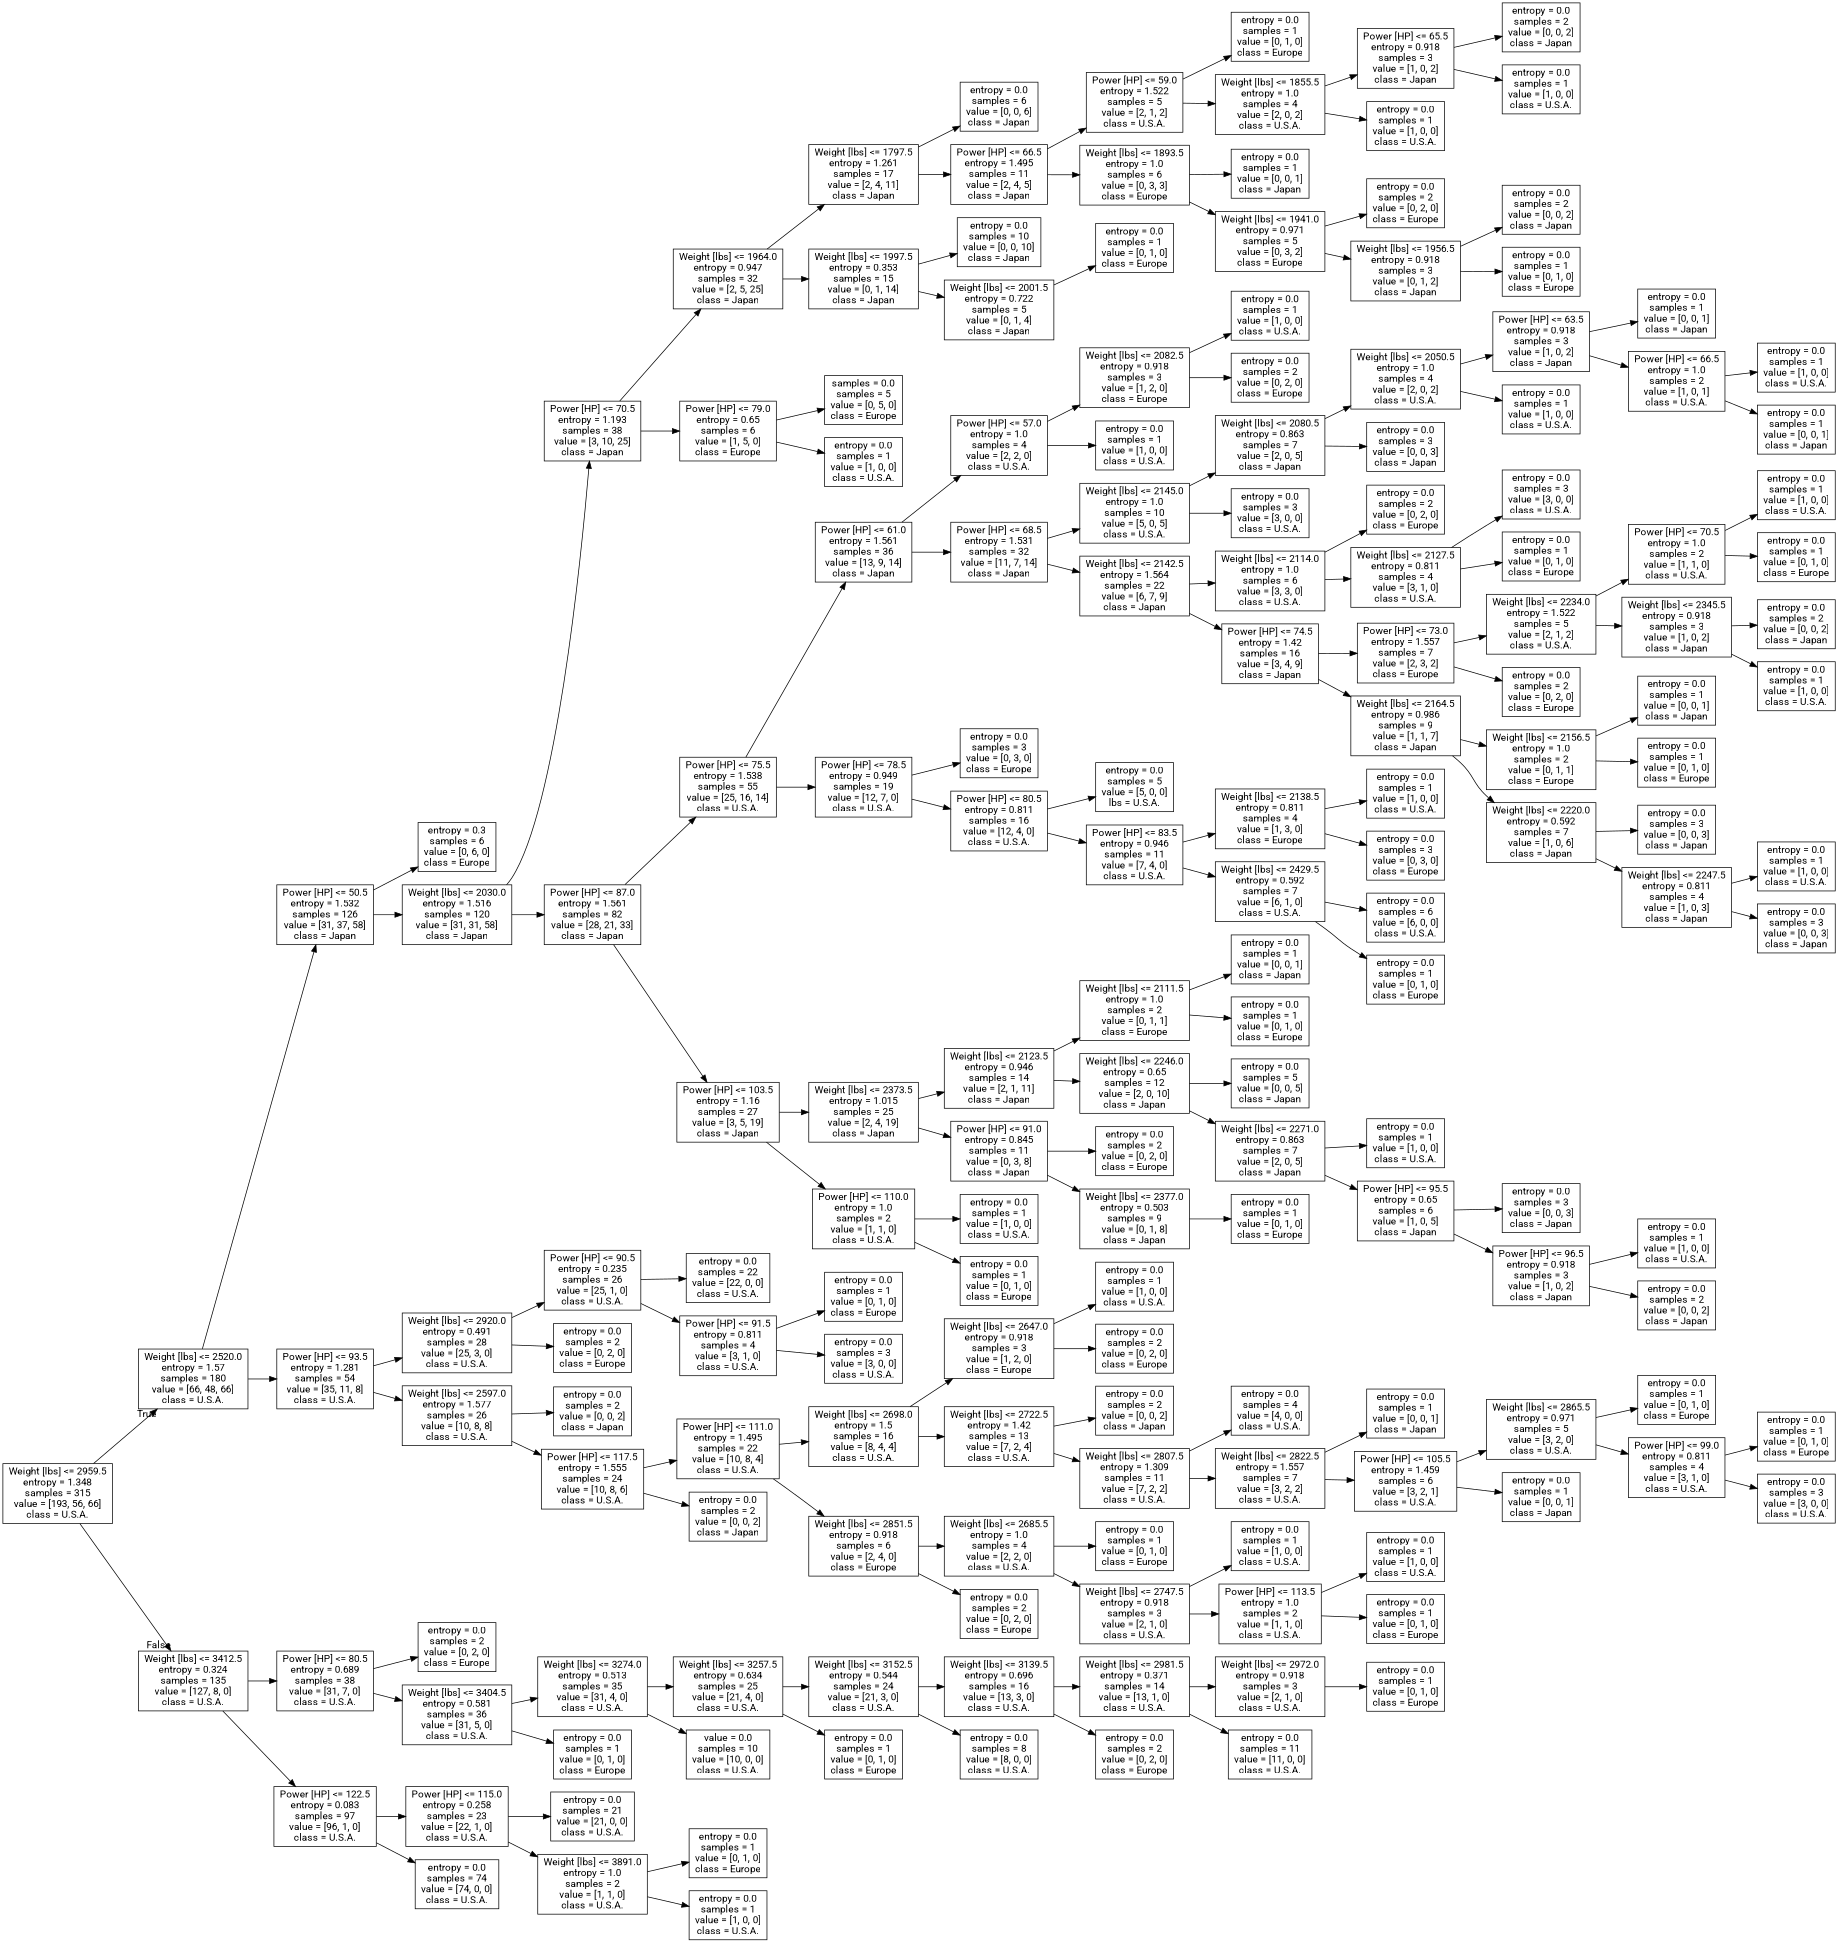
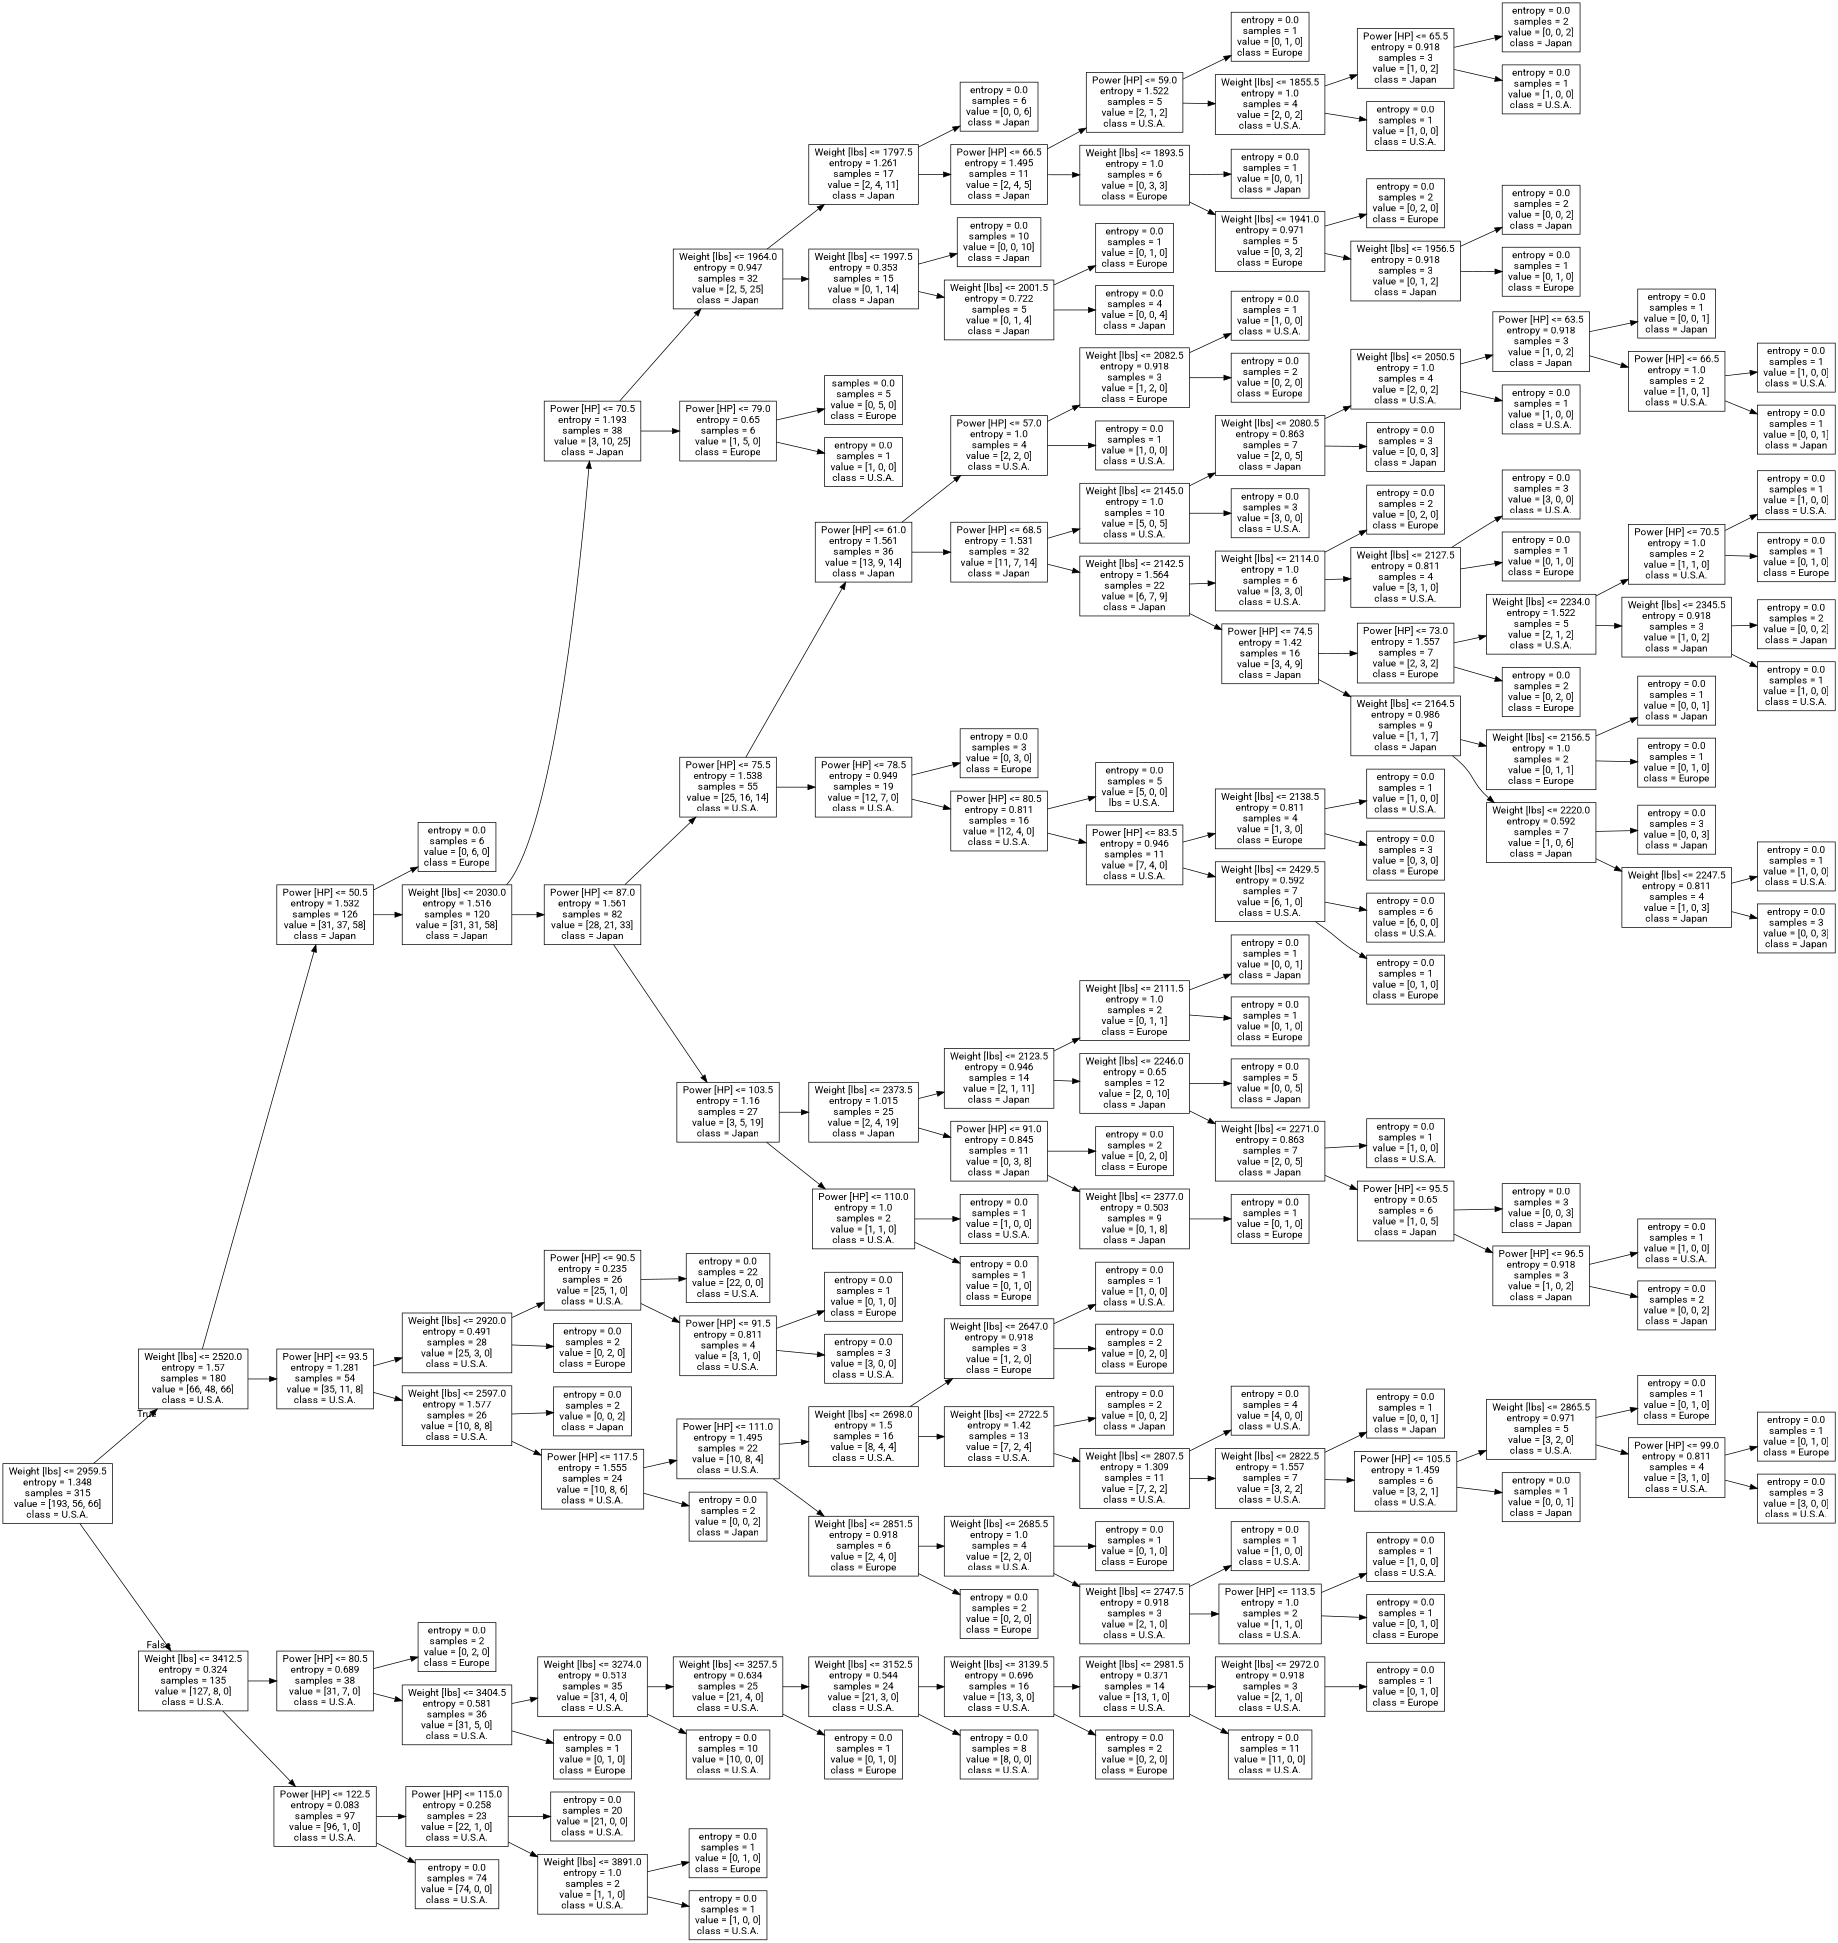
node "entropy = 0.0 samples = 4 value = [0, 0, 4] class = Japan": added
node "entropy = 0.3 samples = 6 value = [0, 6, 0] class = Europe": label "entropy = 0.3 samples = 6 value = [0, 6, 0] class = Europe" -> "entropy = 0.0 samples = 6 value = [0, 6, 0] class = Europe"
node "value = 0.0 samples = 10 value = [10, 0, 0] class = U.S.A.": label "value = 0.0 samples = 10 value = [10, 0, 0] class = U.S.A." -> "entropy = 0.0 samples = 10 value = [10, 0, 0] class = U.S.A."
node "entropy = 0.0 samples = 21 value = [21, 0, 0] class = U.S.A.": label "entropy = 0.0 samples = 21 value = [21, 0, 0] class = U.S.A." -> "entropy = 0.0 samples = 20 value = [21, 0, 0] class = U.S.A."
